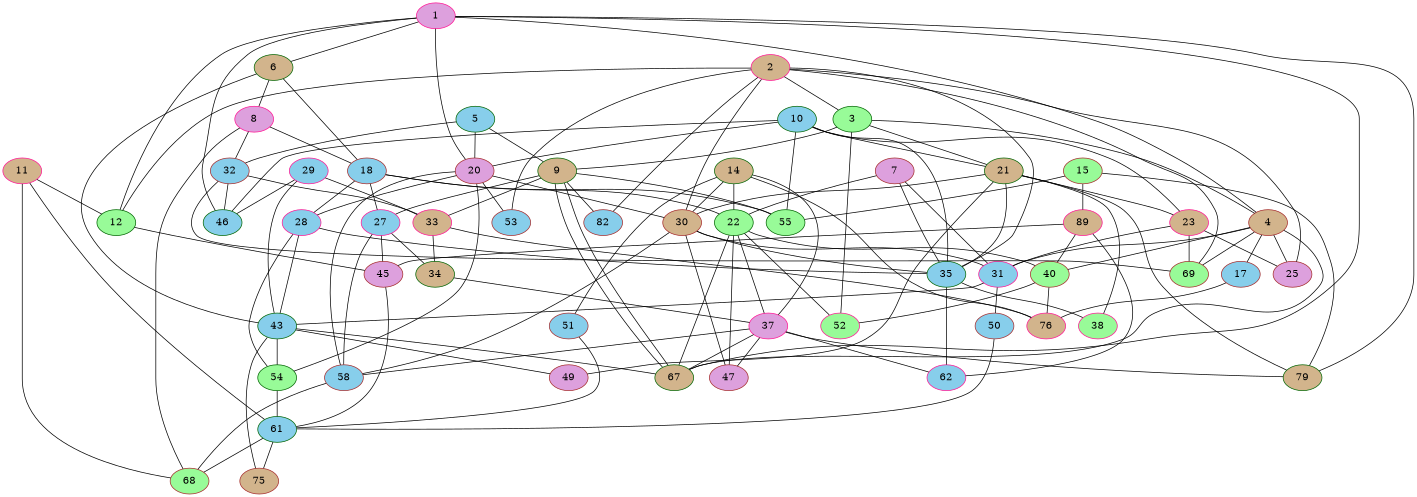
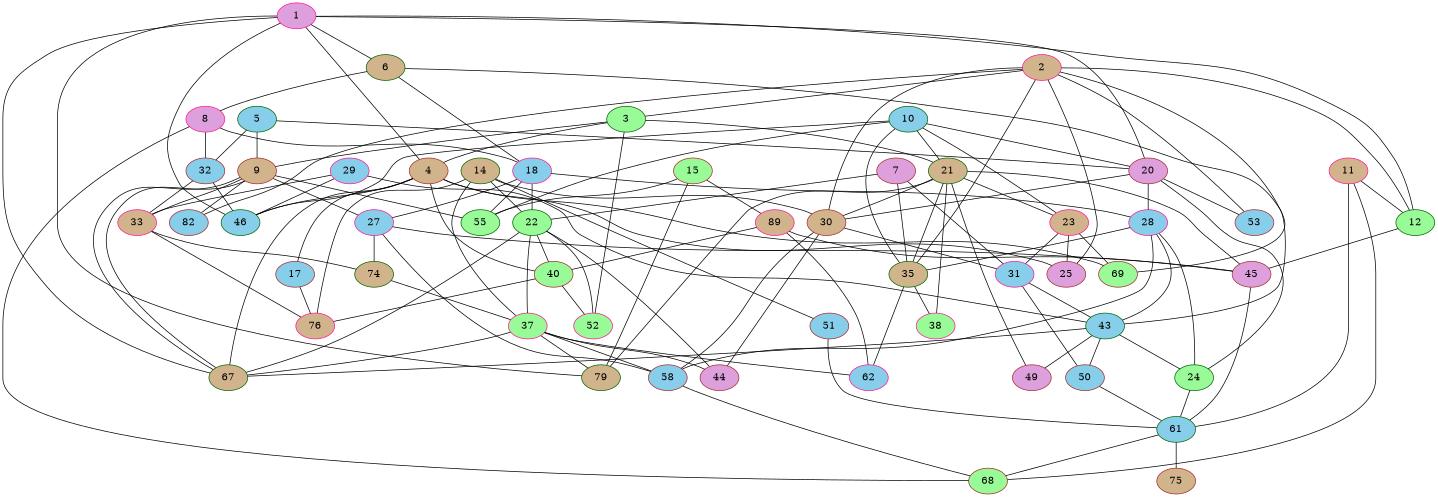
node "18": color brown -> deeppink
node "9": color darkgreen -> brown
edge "21" -- "45": added
edge "20" -- "58": now "28" -- "58"
edge "4" -- "31": now "4" -- "46"
edge "30" -- "35": removed
edge "32" -- "69": removed
node "34": label "34" -> "74"
node "35": fillcolor skyblue -> tan
node "37": fillcolor plum -> palegreen
node "54": label "54" -> "24"
node "47": label "47" -> "44"
edge "43" -- "75": now "43" -- "50"
